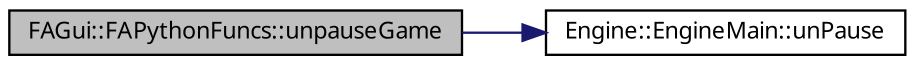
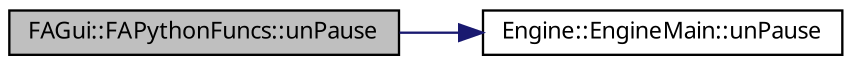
node "FAGui::FAPythonFuncs::unpauseGame": label "FAGui::FAPythonFuncs::unpauseGame" -> "FAGui::FAPythonFuncs::unPause"
